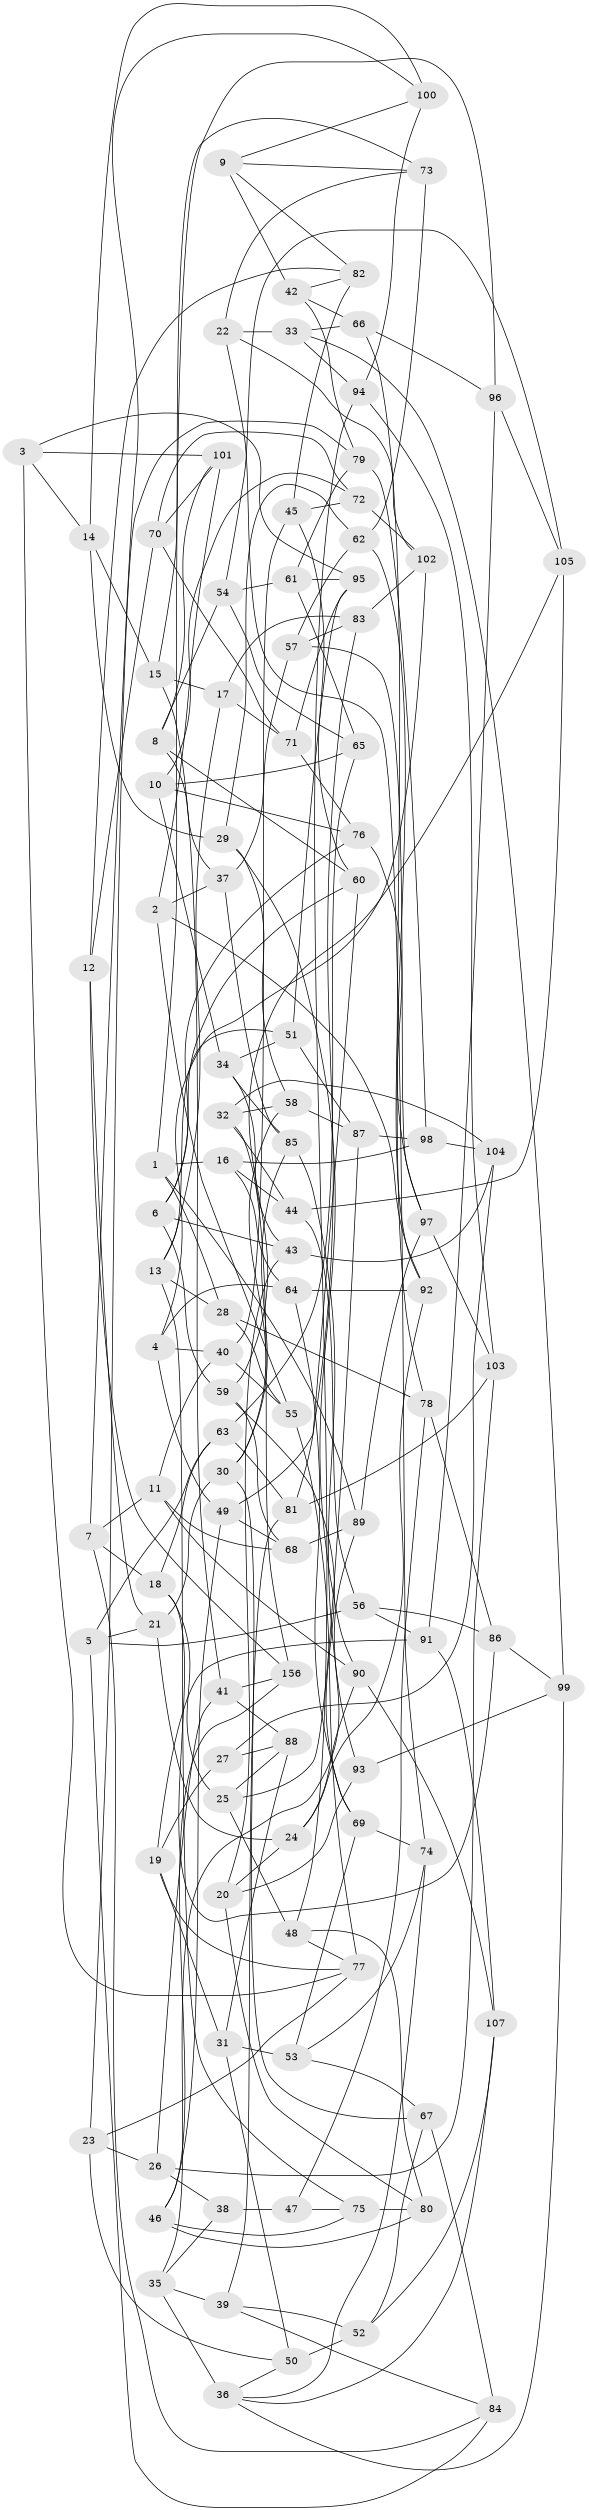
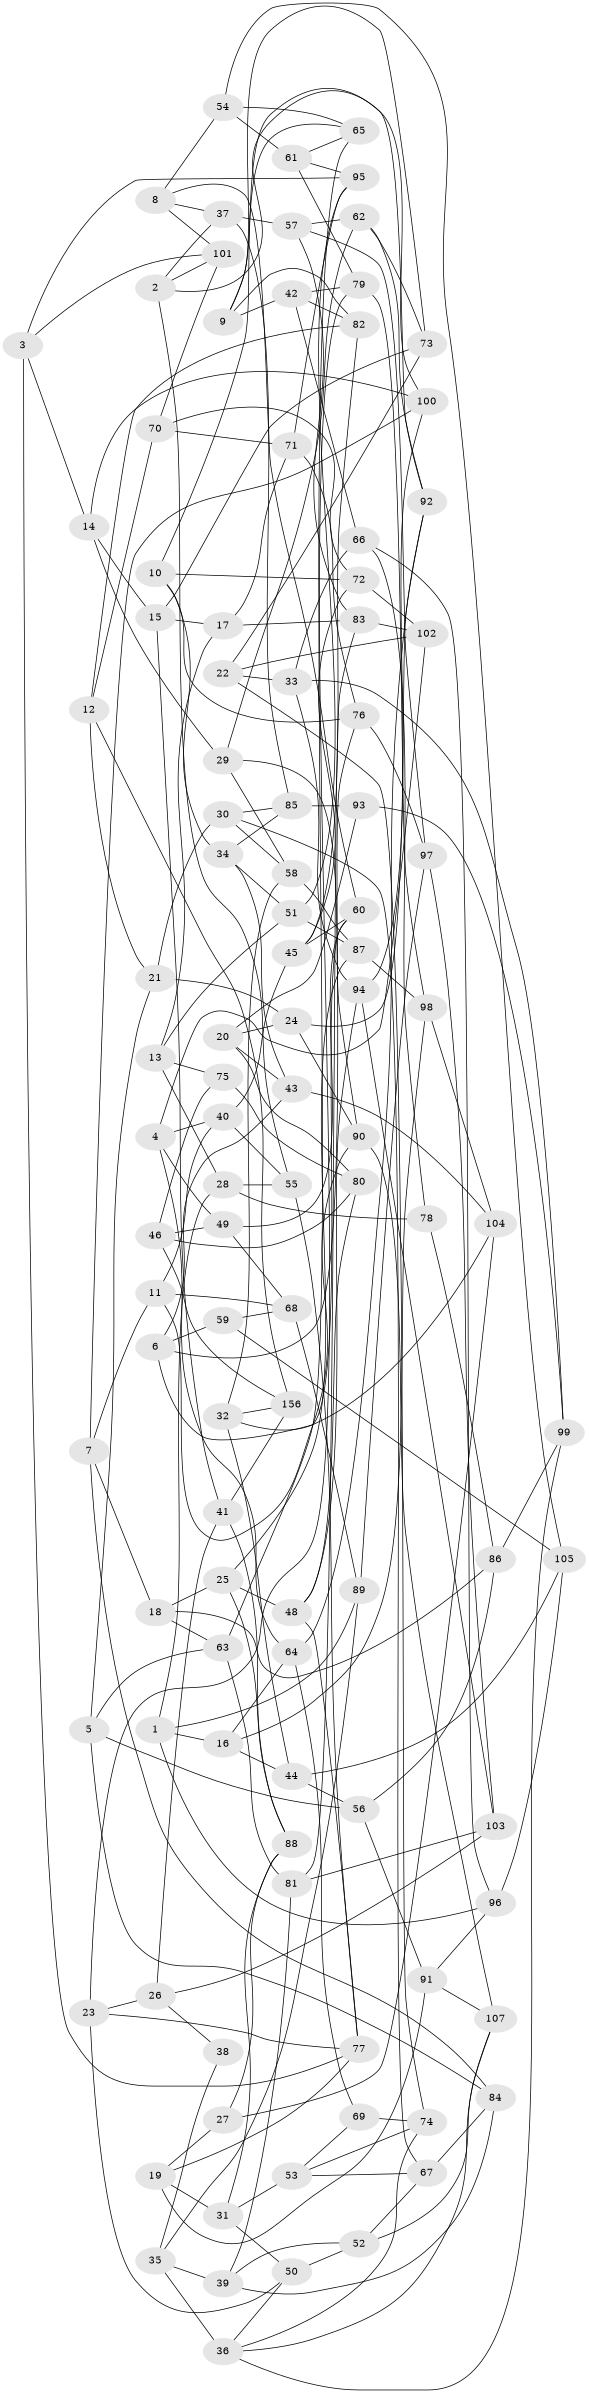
edge "59" -- "69": removed
node "47": removed
